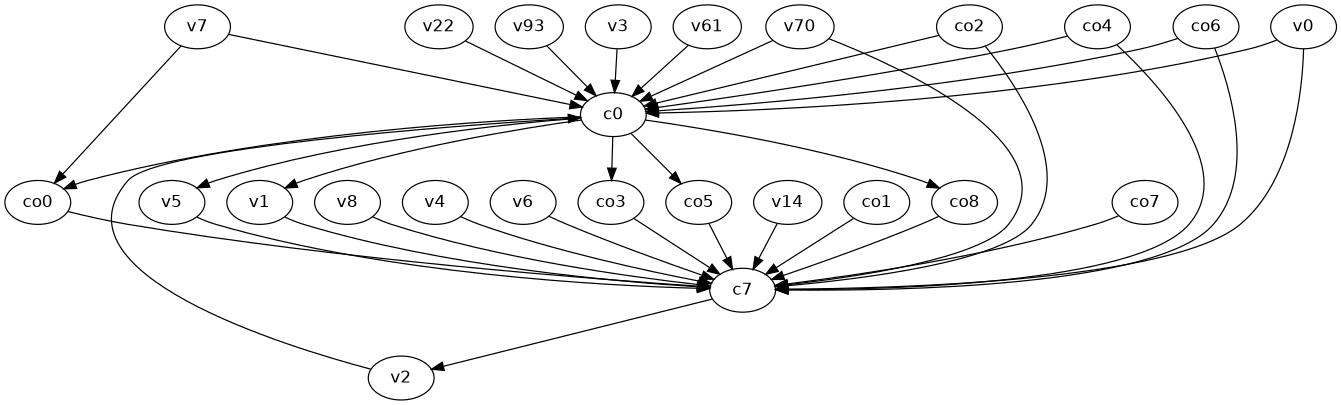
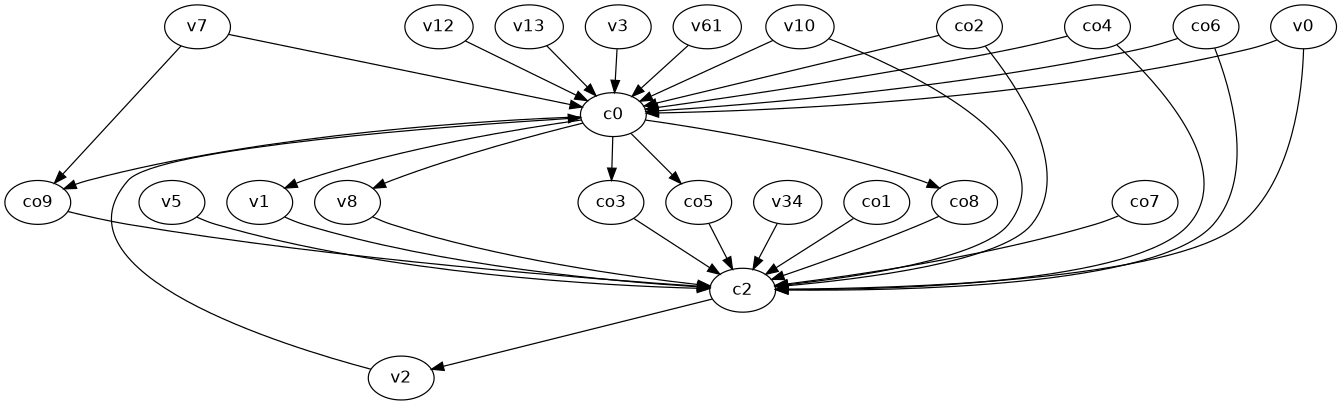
node "v22": label "v22" -> "v12"
node "v93": label "v93" -> "v13"
node "v70": label "v70" -> "v10"
edge "c0" -> "v5": now "c0" -> "v8"
node "co0": label "co0" -> "co9"
node "v4": removed
node "v6": removed
node "v14": label "v14" -> "v34"
node "c7": label "c7" -> "c2"
